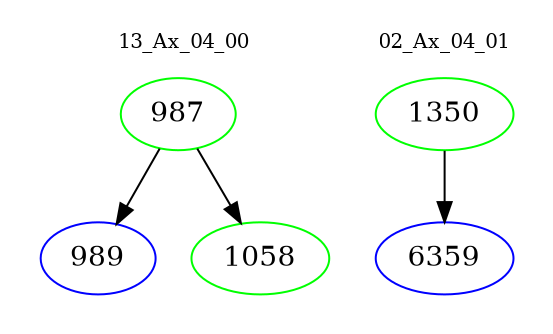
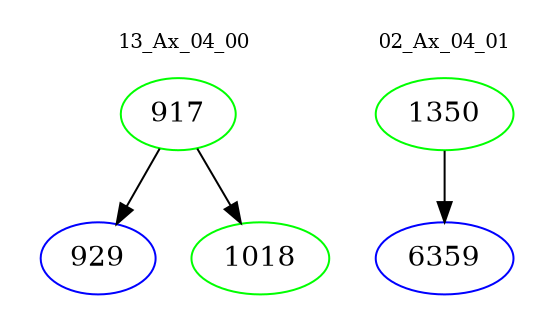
node "987": label "987" -> "917"
node "989": label "989" -> "929"
node "1058": label "1058" -> "1018"
